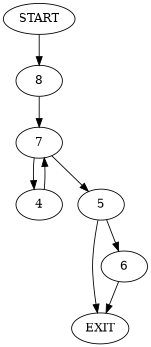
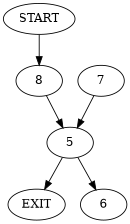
edge "8" -> "7": now "8" -> "5"
node "4": removed
edge "6" -> "EXIT": removed
